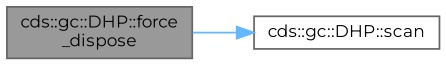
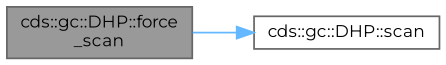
node "cds::gc::DHP::force _dispose": label "cds::gc::DHP::force _dispose" -> "cds::gc::DHP::force _scan"
